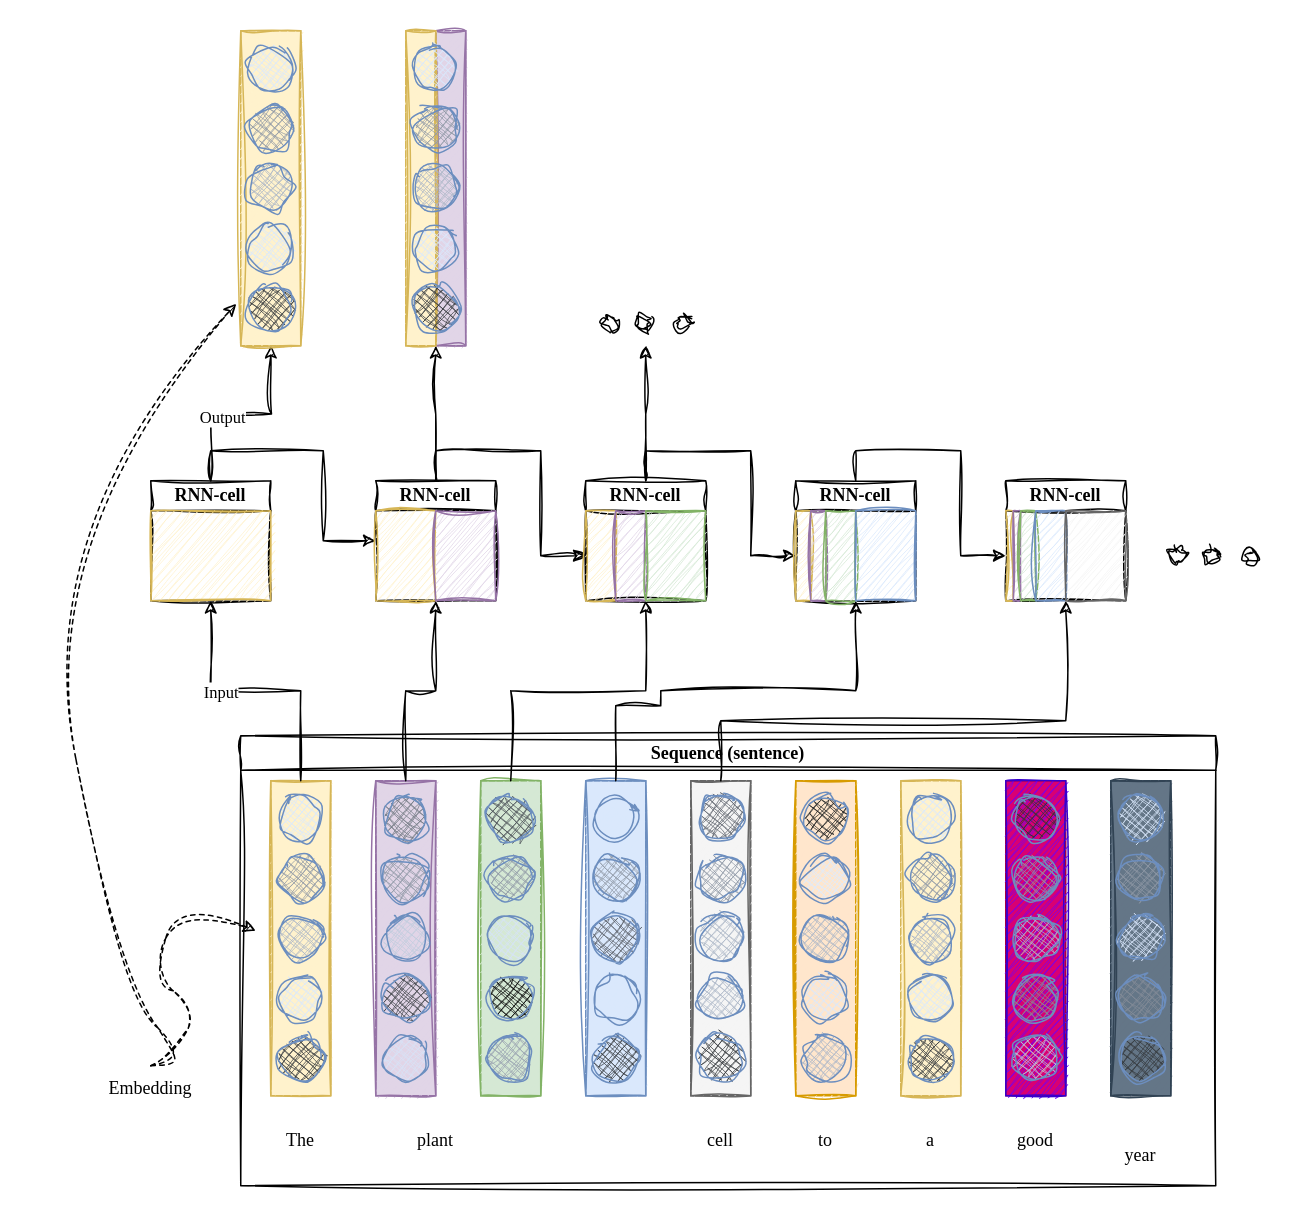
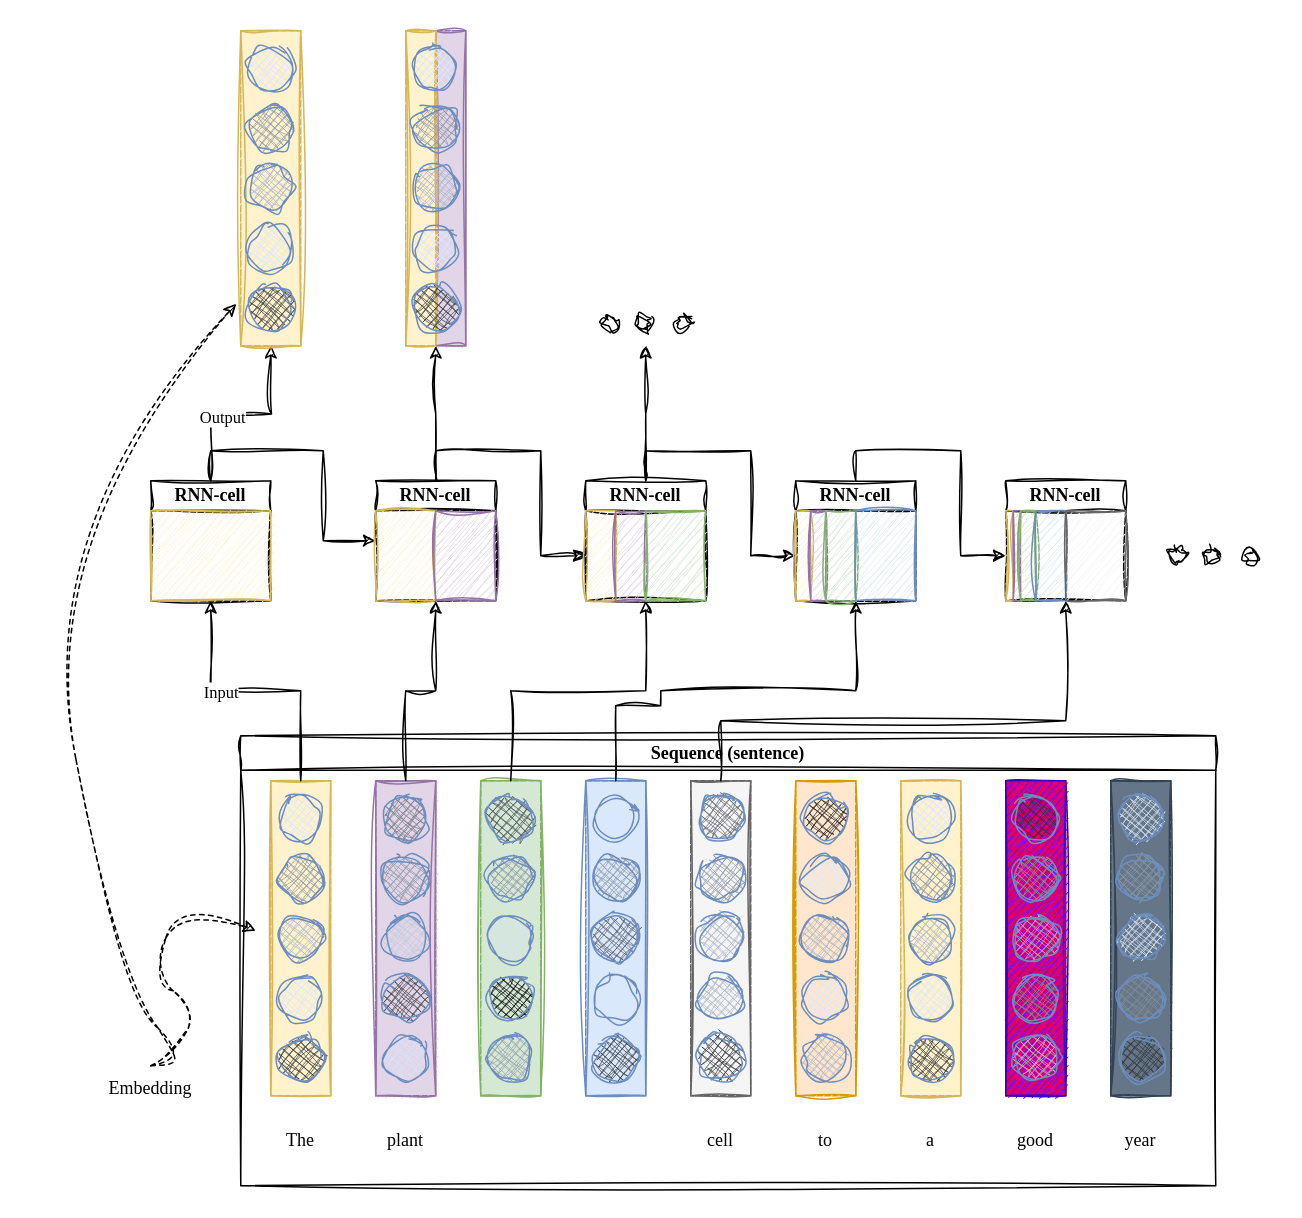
node "plant": moved (436, 1141) -> (406, 1141)
node "year": moved (1141, 1156) -> (1141, 1141)
